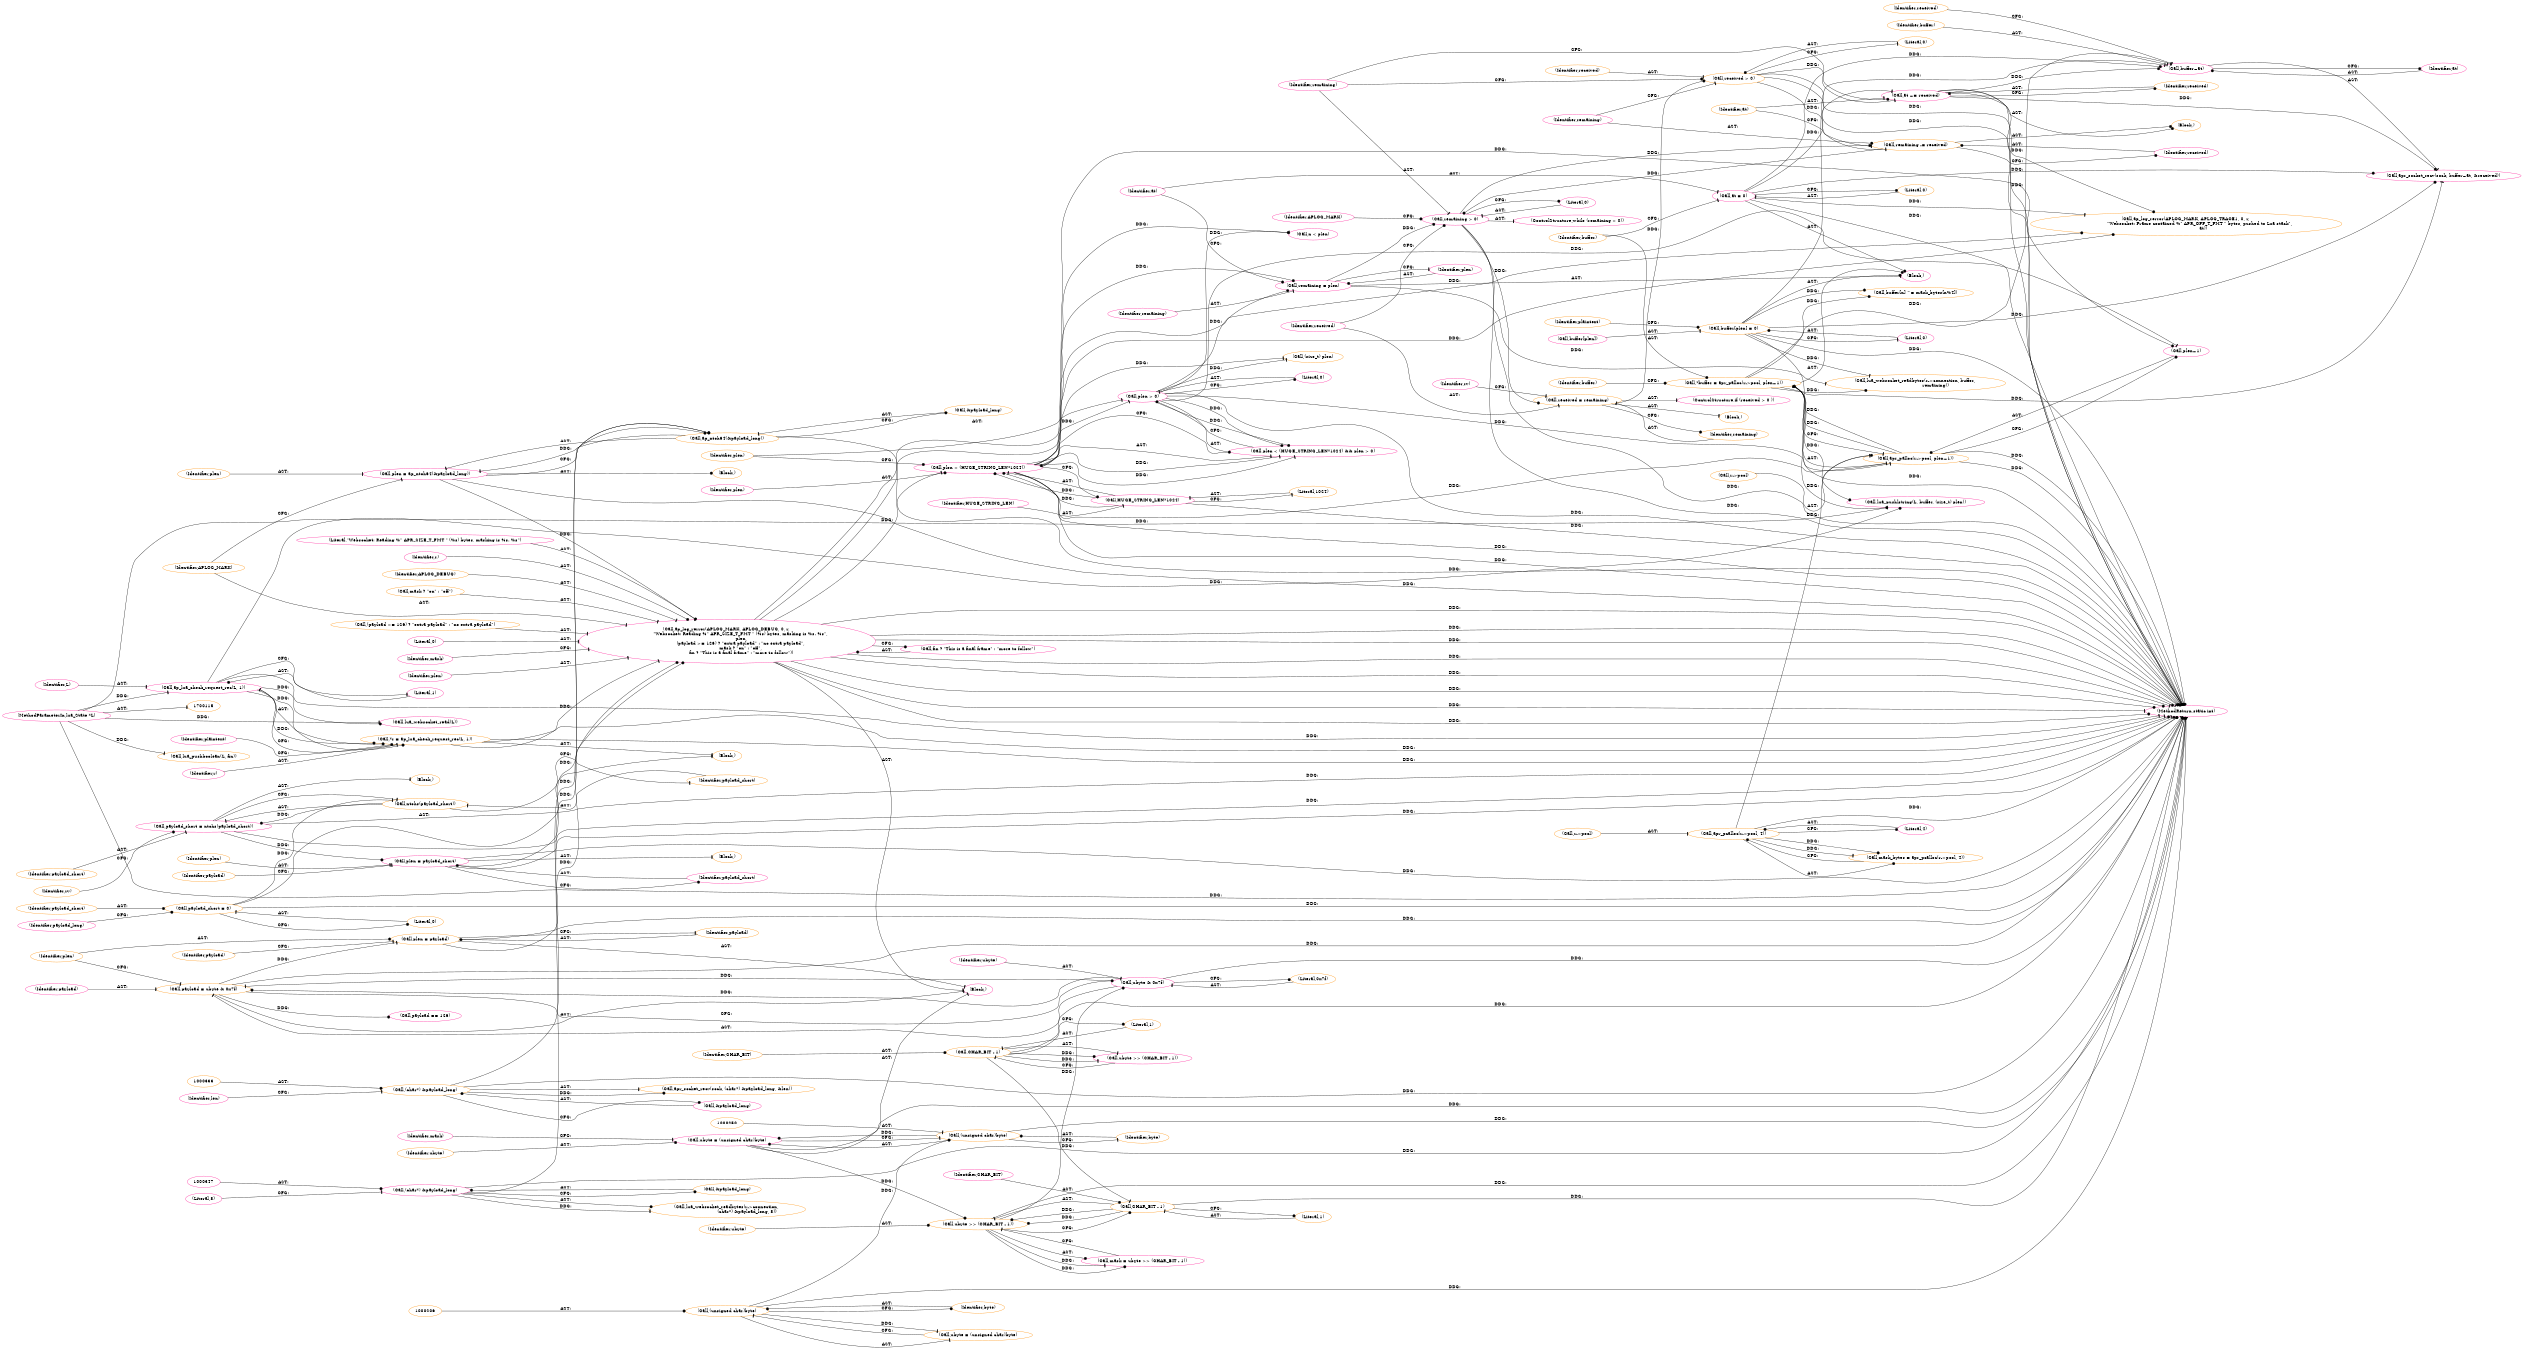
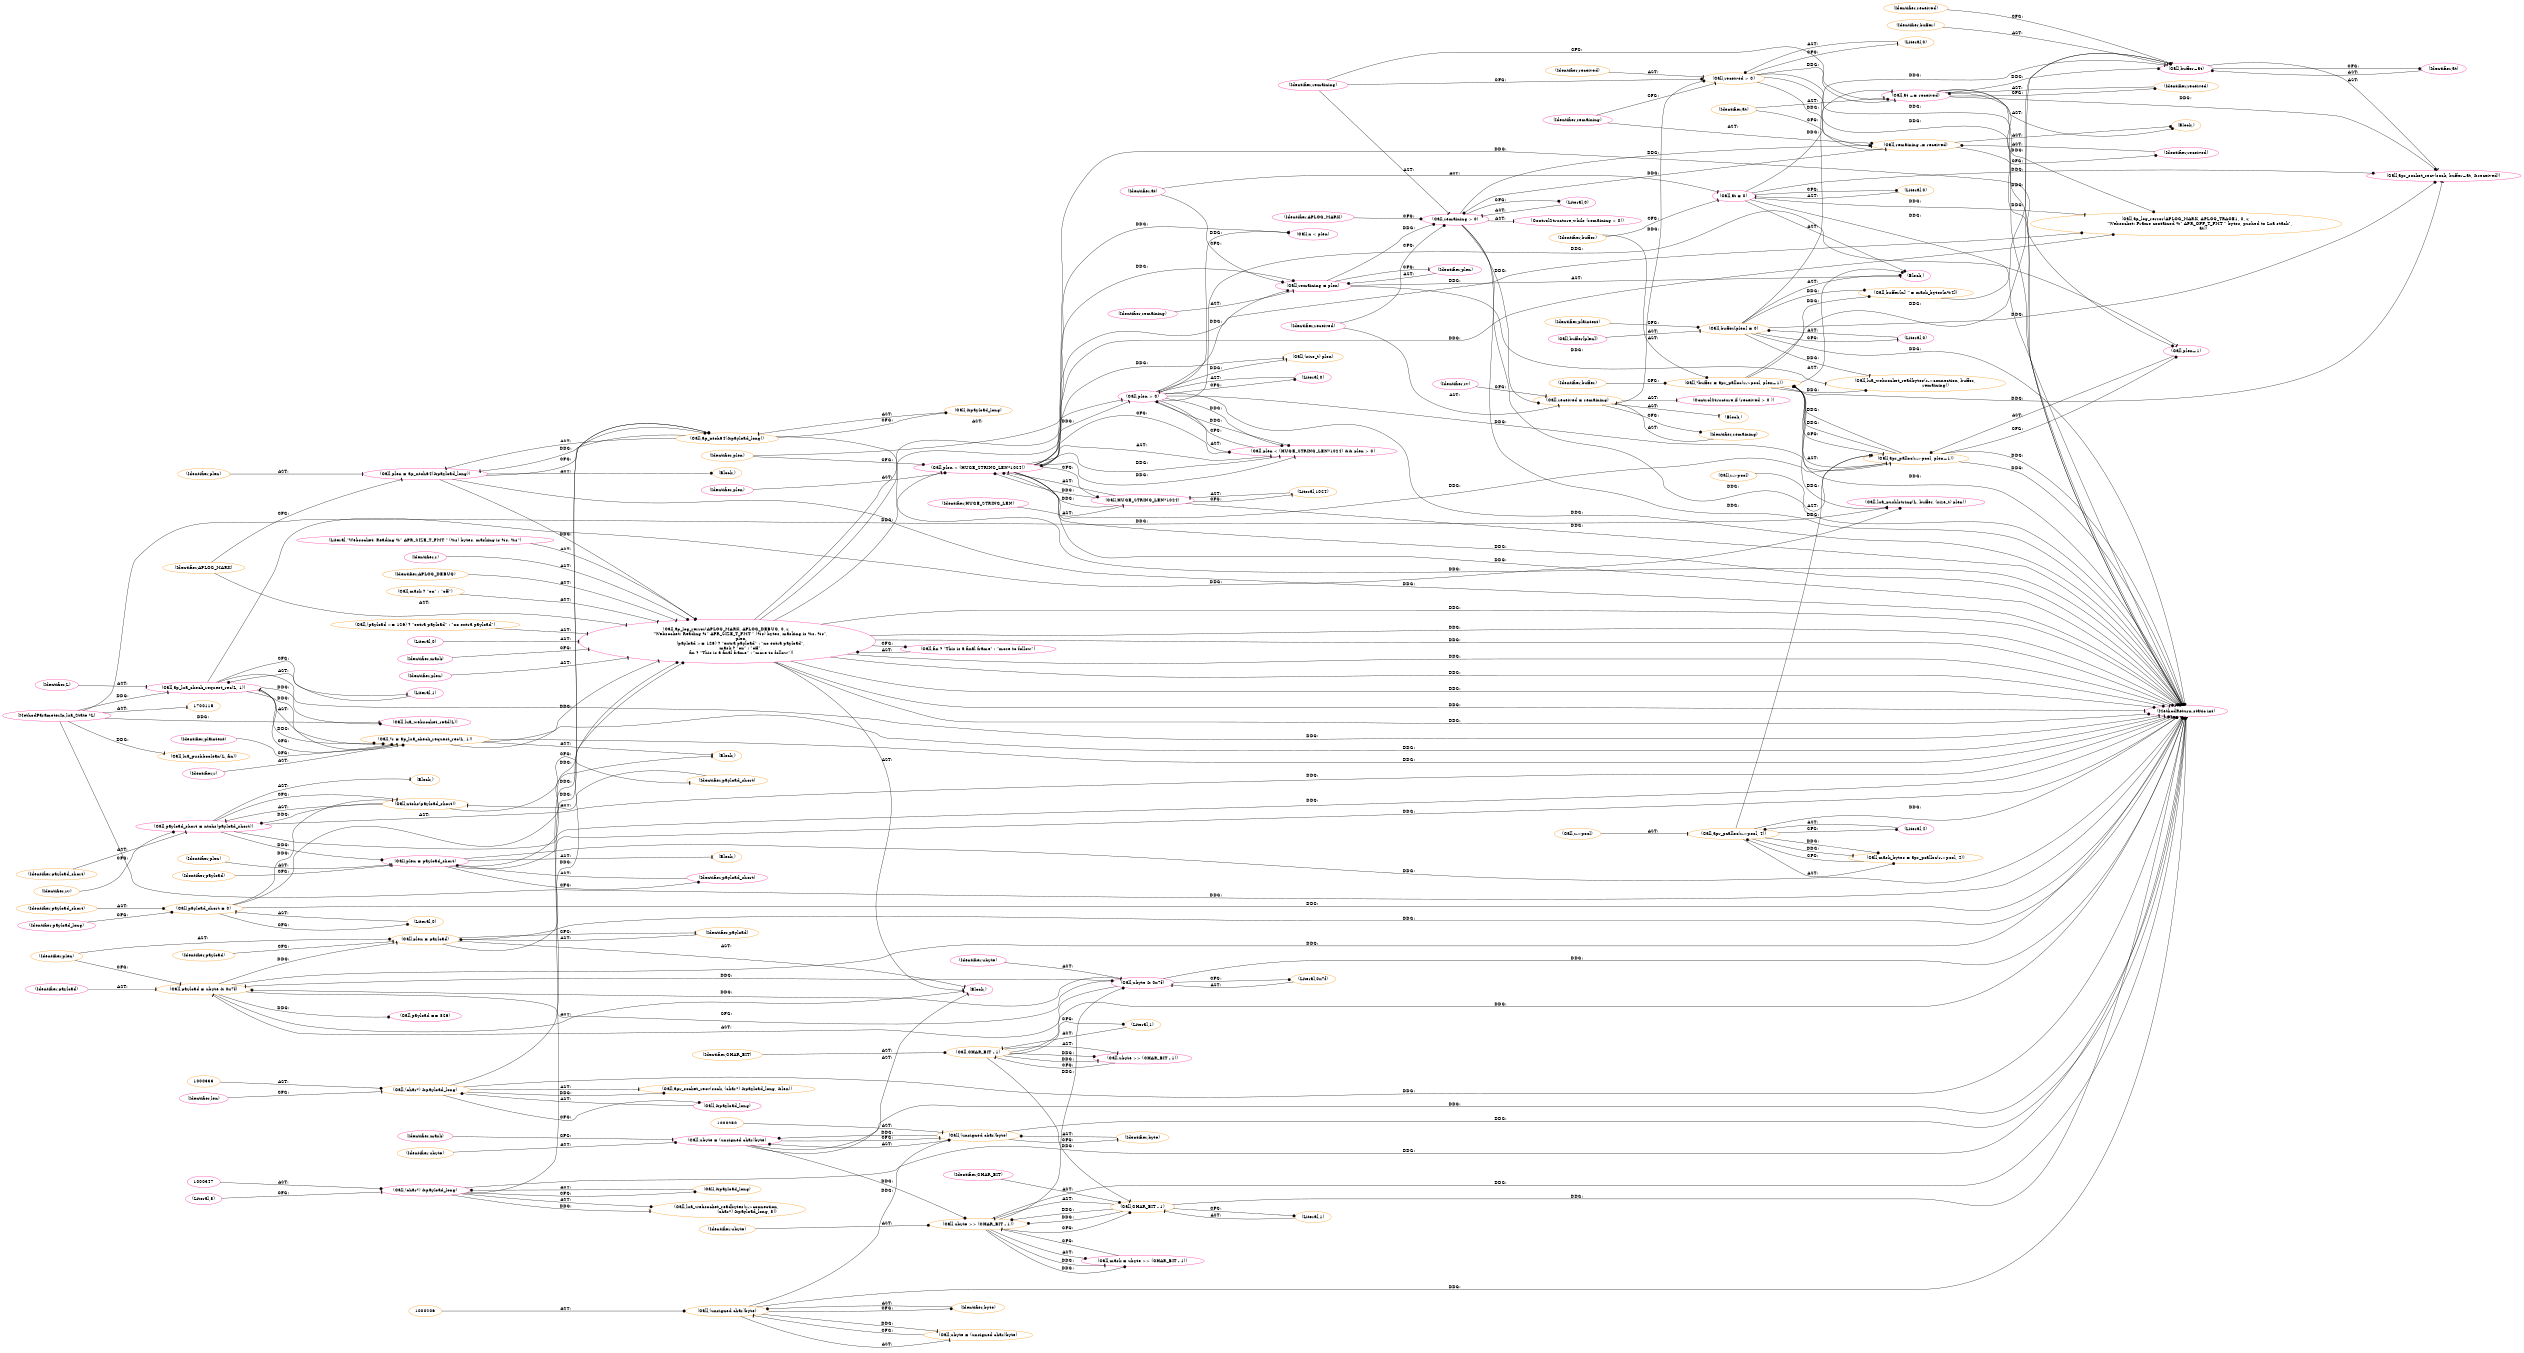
edge "(Call,at = 0)" -> "(Call,buffer+at)": now "(Call,buffer[n] ^= mask_bytes[n%4])" -> "(Call,buffer+at)"
edge "(Call,buffer[plen] = 0)" -> "(Call,lua_pushlstring(L, buffer, (size_t) plen))": removed, label "DDG:"
node "(Call,payload == 126)": label "(Call,payload == 126)" -> "(Call,payload == 826)"
